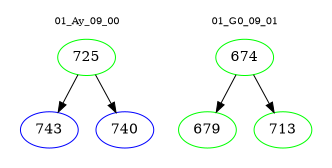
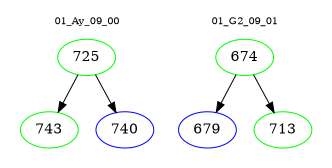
cluster "01_G0_09_01": label "01_G0_09_01" -> "01_G2_09_01"
node "743": color blue -> green
node "679": color green -> blue
